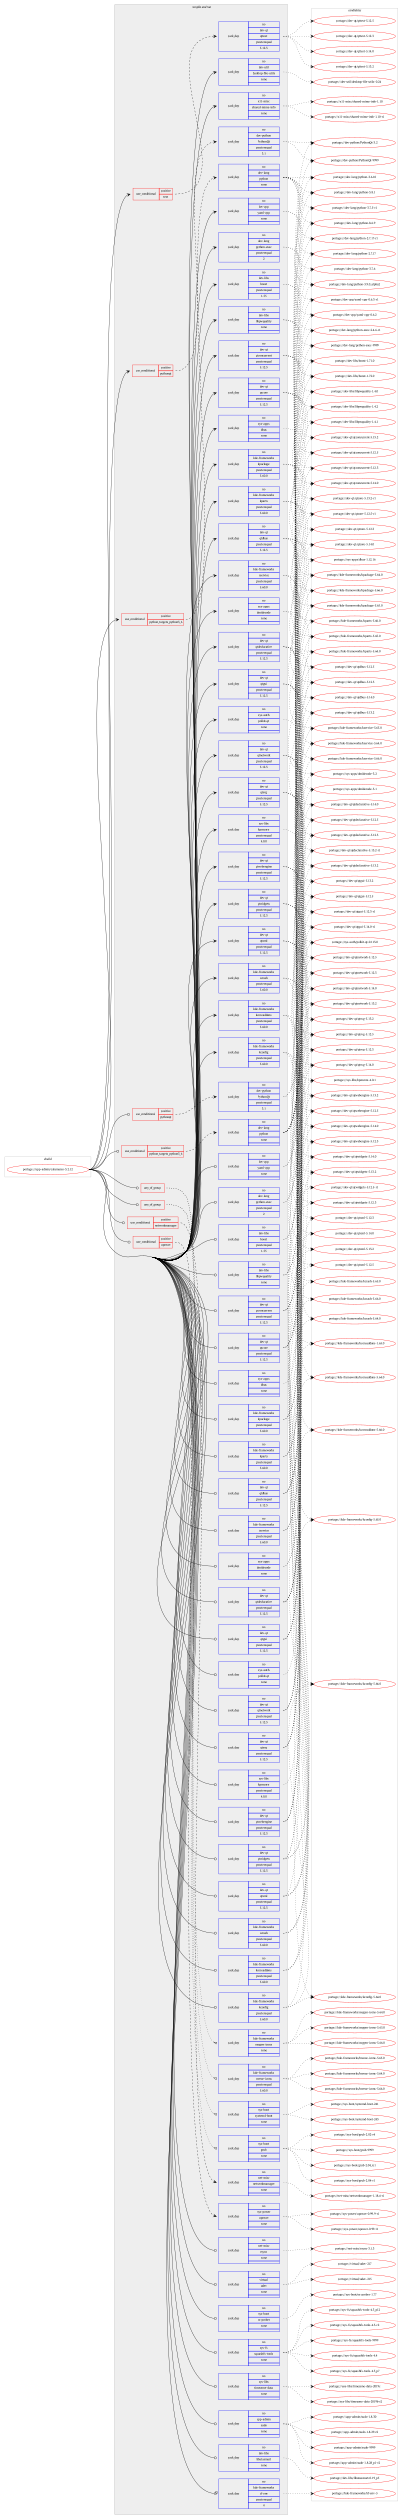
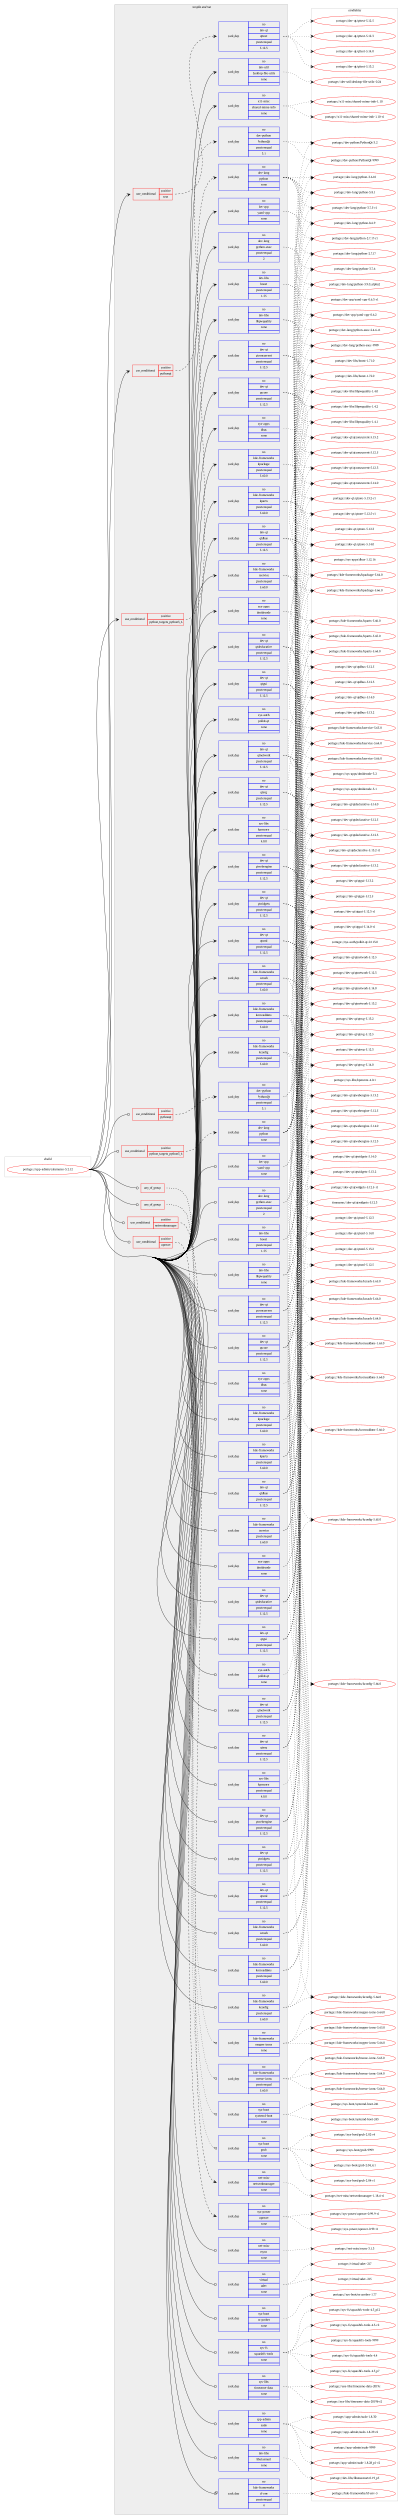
node "portage://kde-frameworks/kpackage-5.65.0": removed
node "portage://dev-qt/qtwidgets-5.12.3": label "portage://dev-qt/qtwidgets-5.12.3" -> "timezone://dev-qt/qtwidgets-5.12.3"
